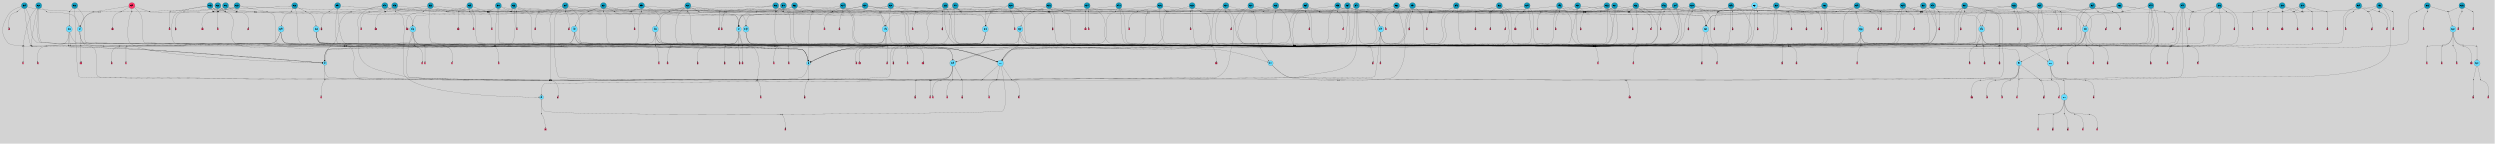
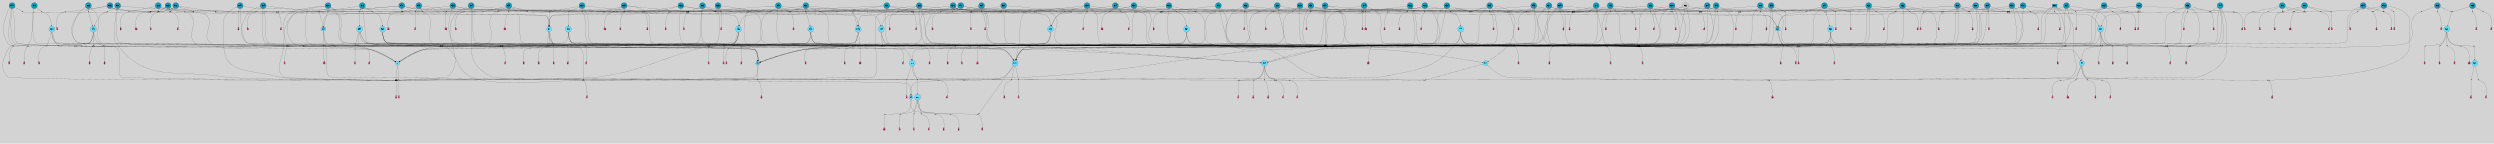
node "T568": added
node "T599": fillcolor #ff3366 -> #1199bb
node "T563": fillcolor #1199bb -> #cccccc
node "T631": fillcolor #66ddff -> #1199bb
node "T577": shape circle -> box
node "T24": shape circle -> box
node "T321": shape circle -> box
